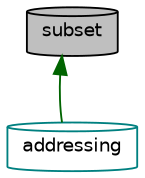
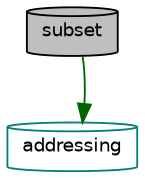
edge "addressing" -> "subset": reversed
